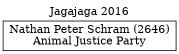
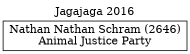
node "Nathan Peter Schram (2646) Animal Justice Party": label "Nathan Peter Schram (2646) Animal Justice Party" -> "Nathan Nathan Schram (2646) Animal Justice Party"
